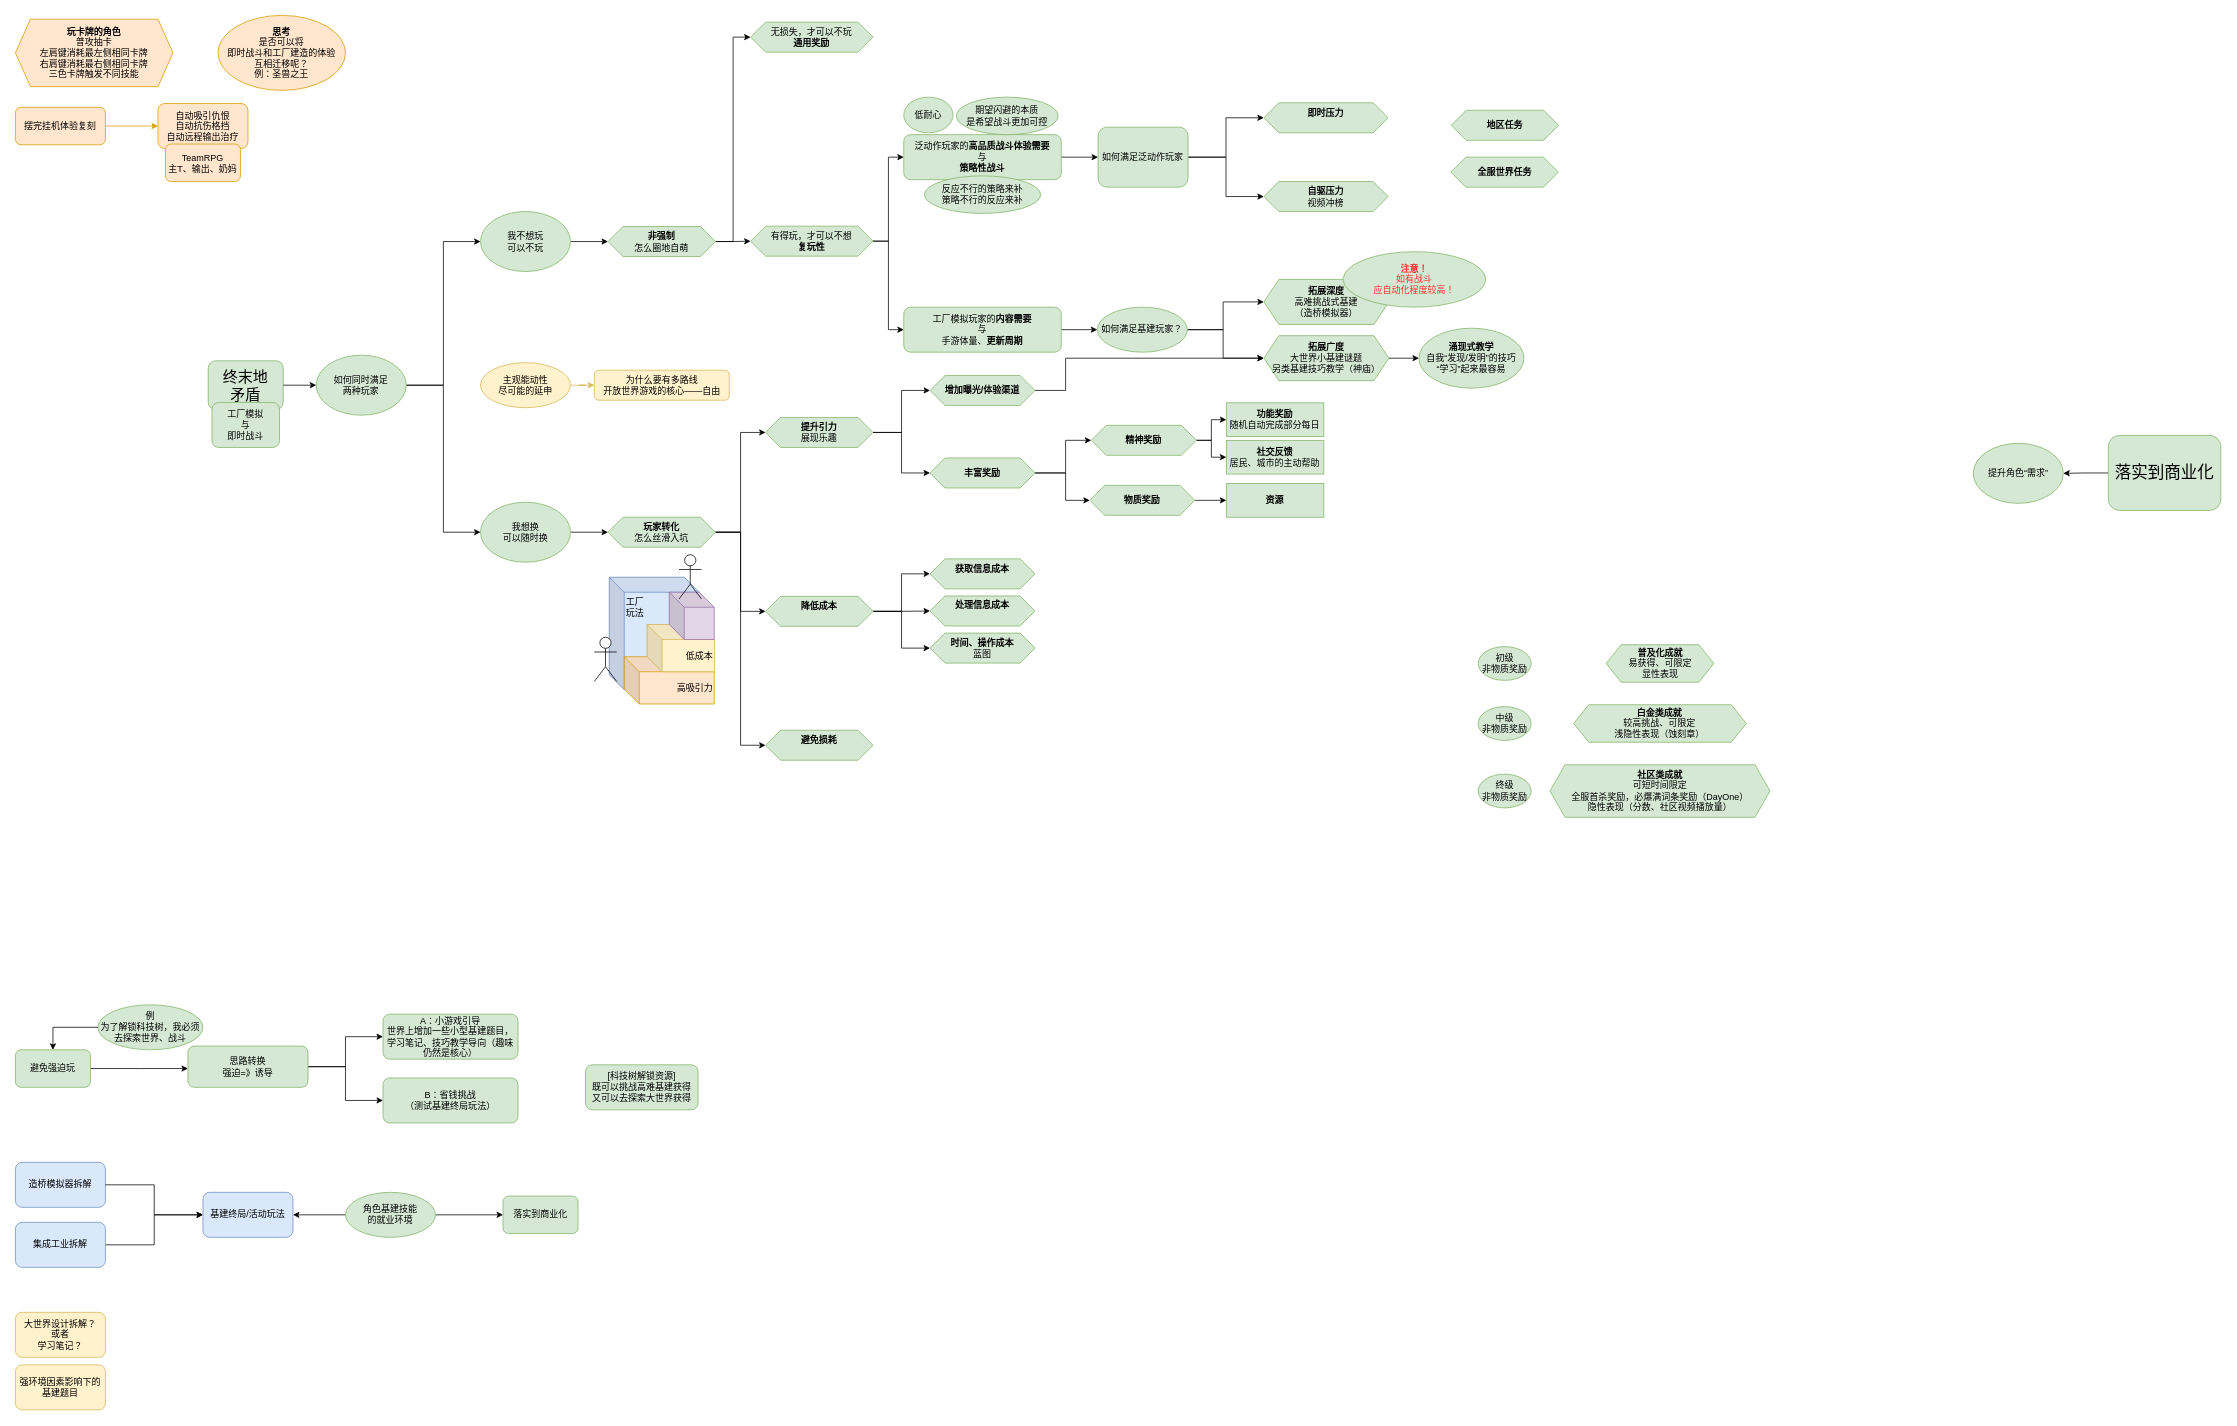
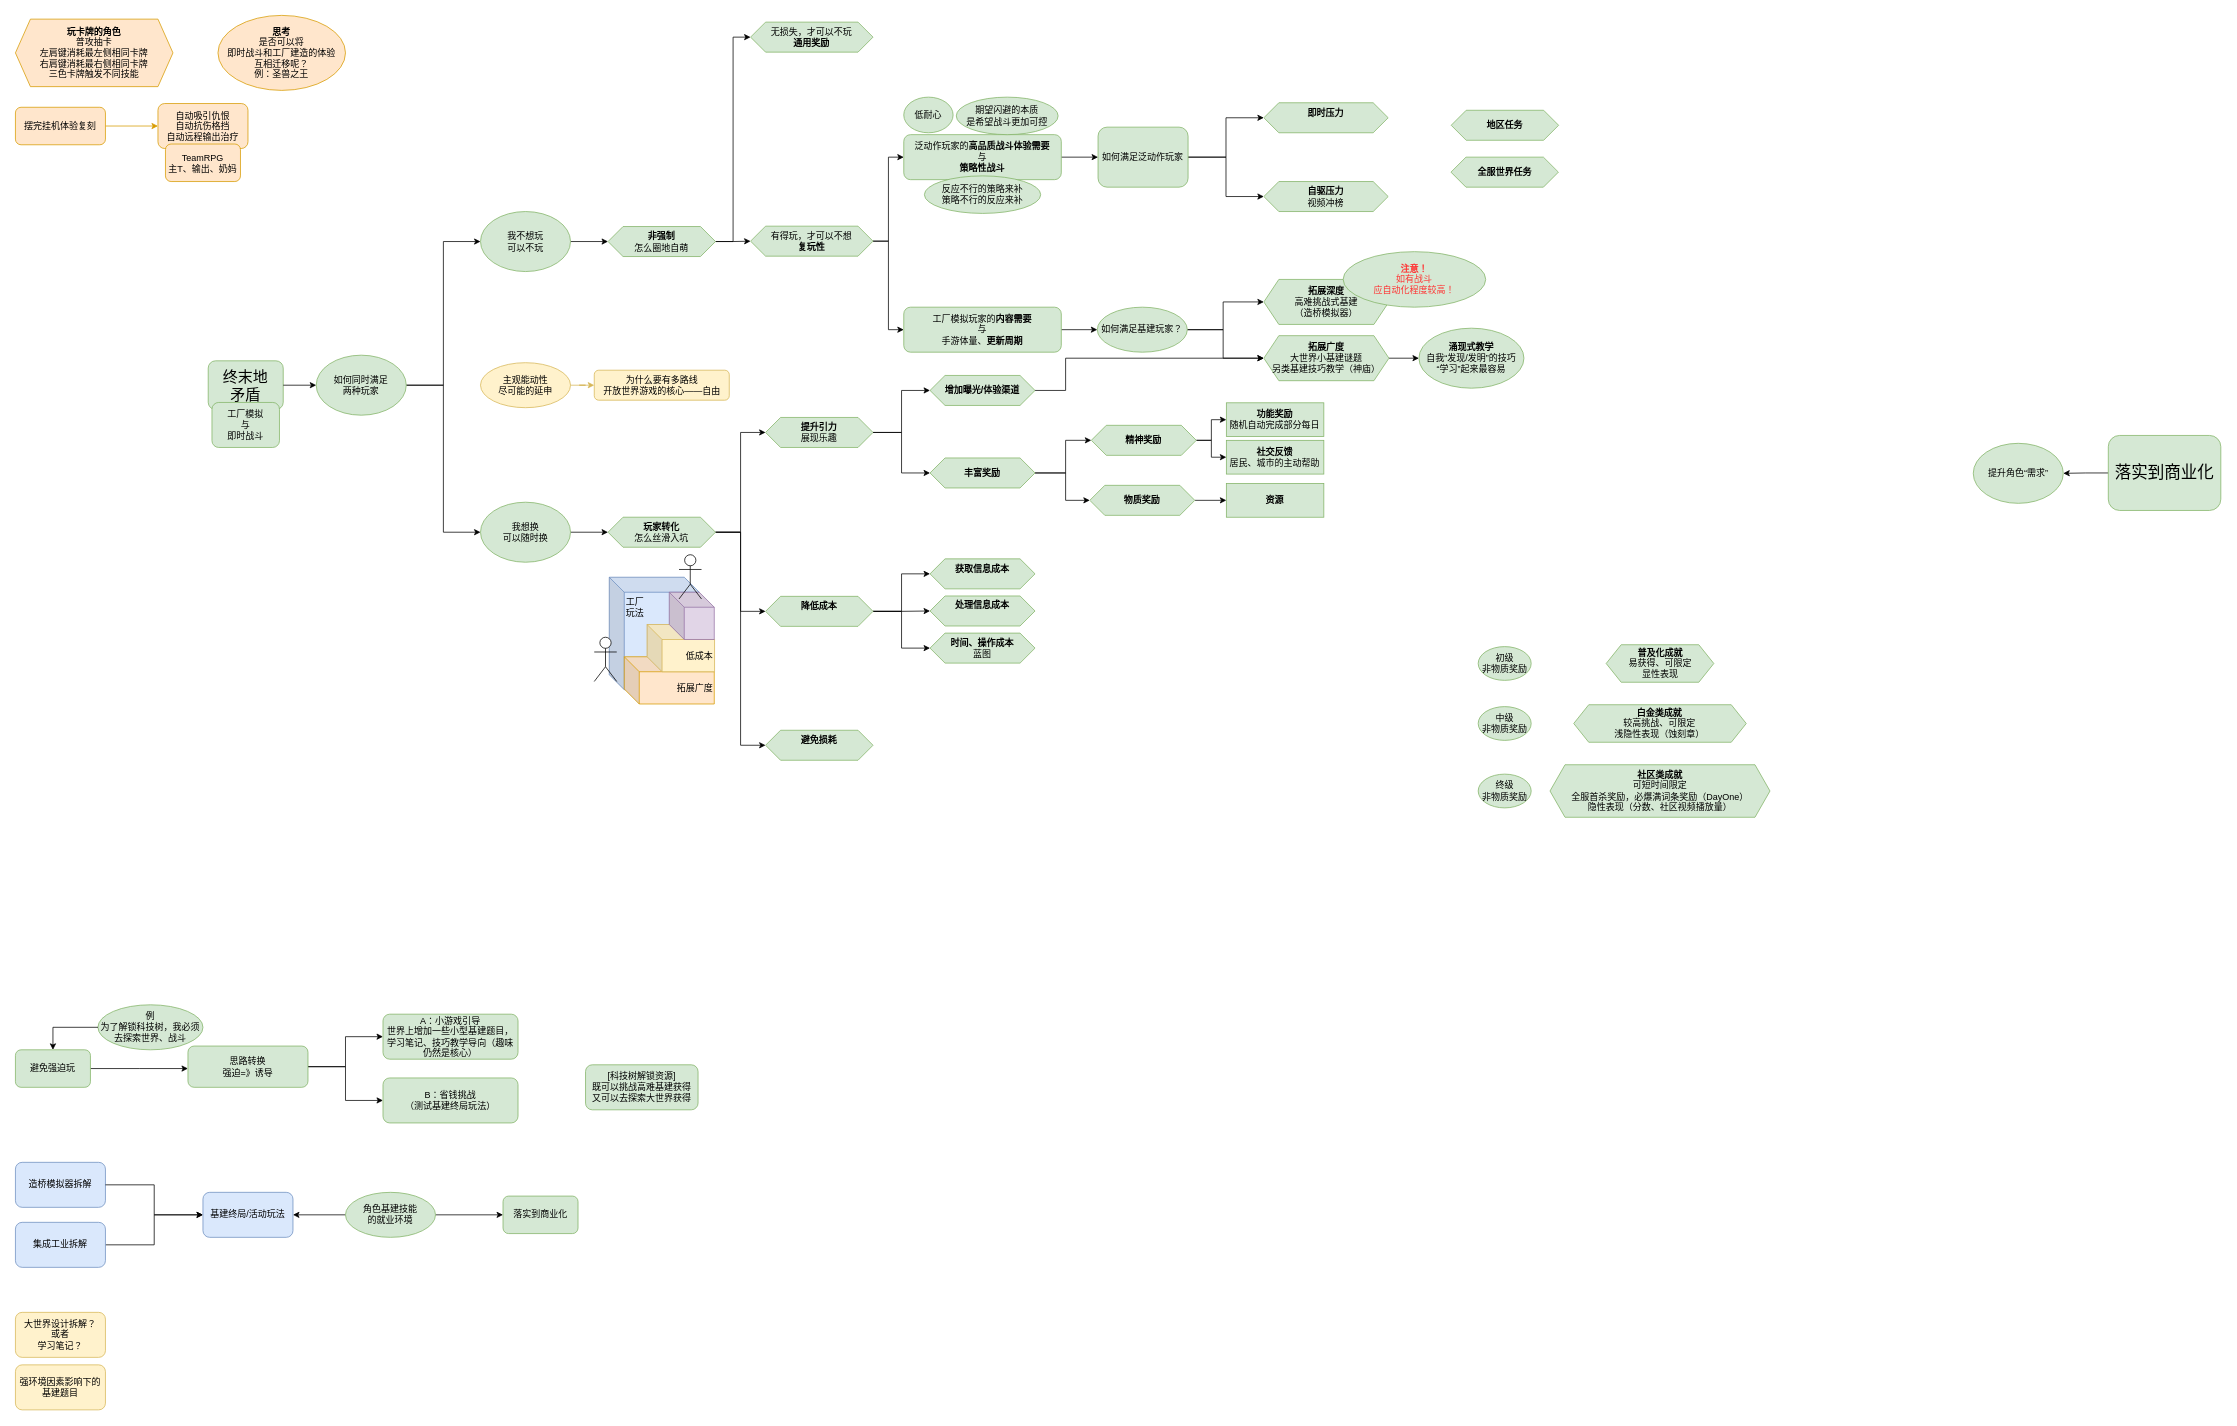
node "高吸引力": label "高吸引力" -> "拓展广度"
